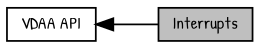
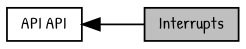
node "VDAA API": label "VDAA API" -> "API API"
